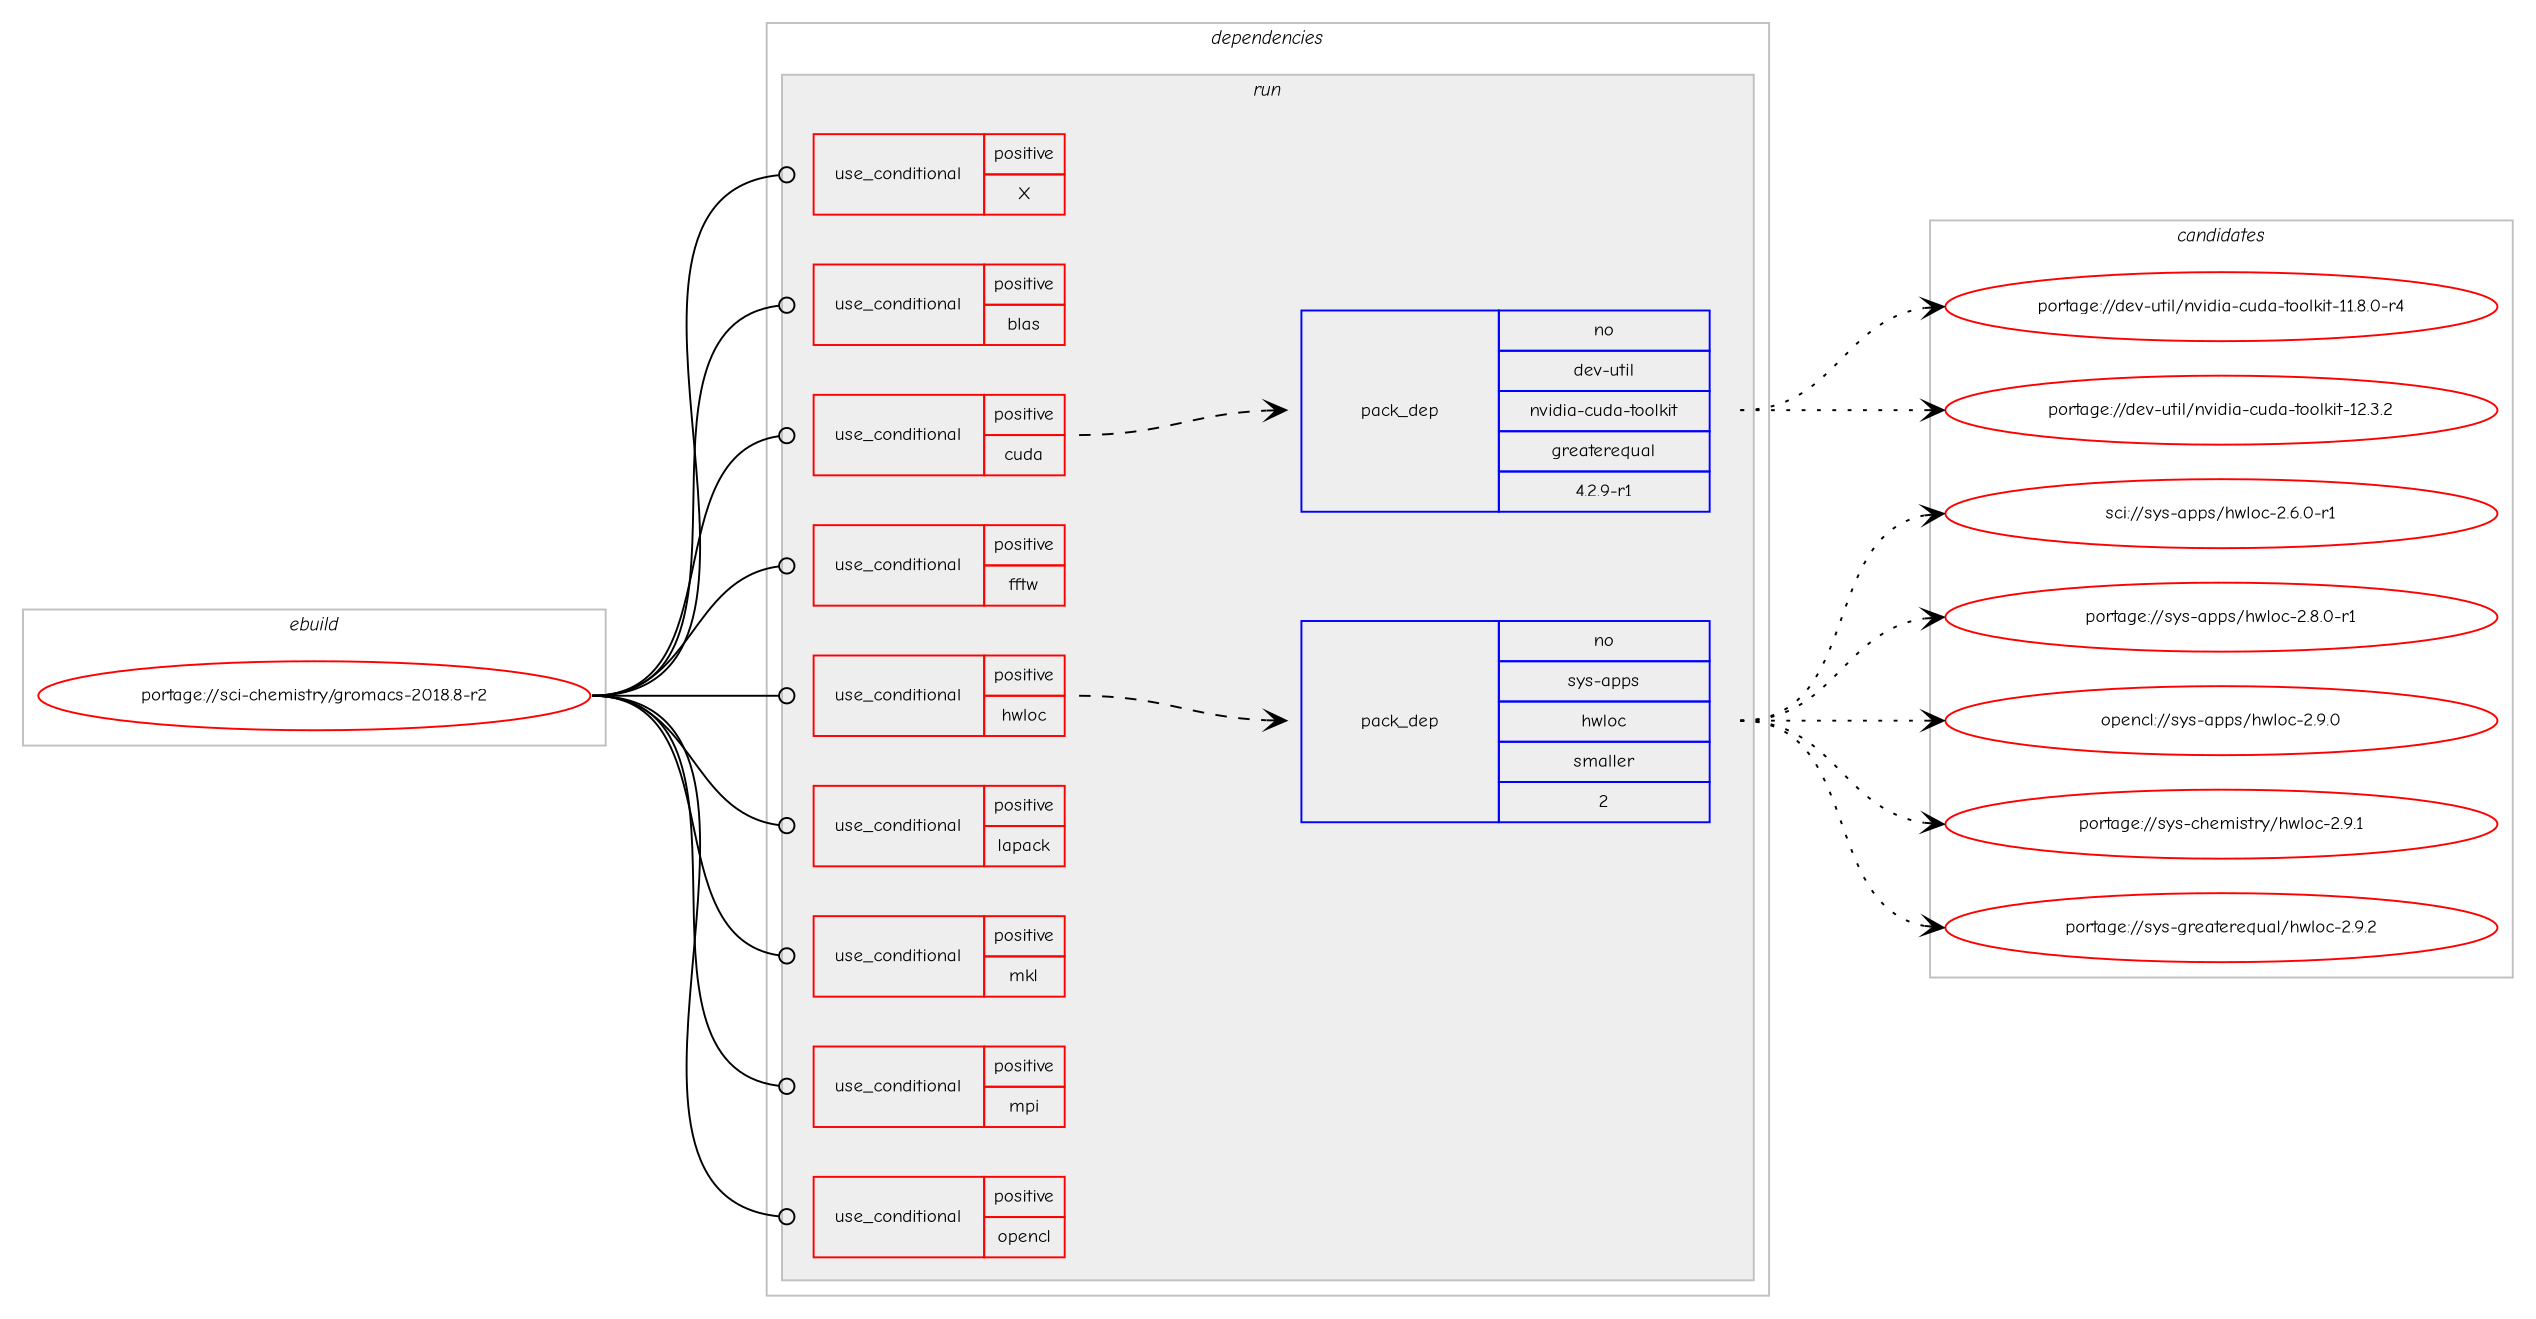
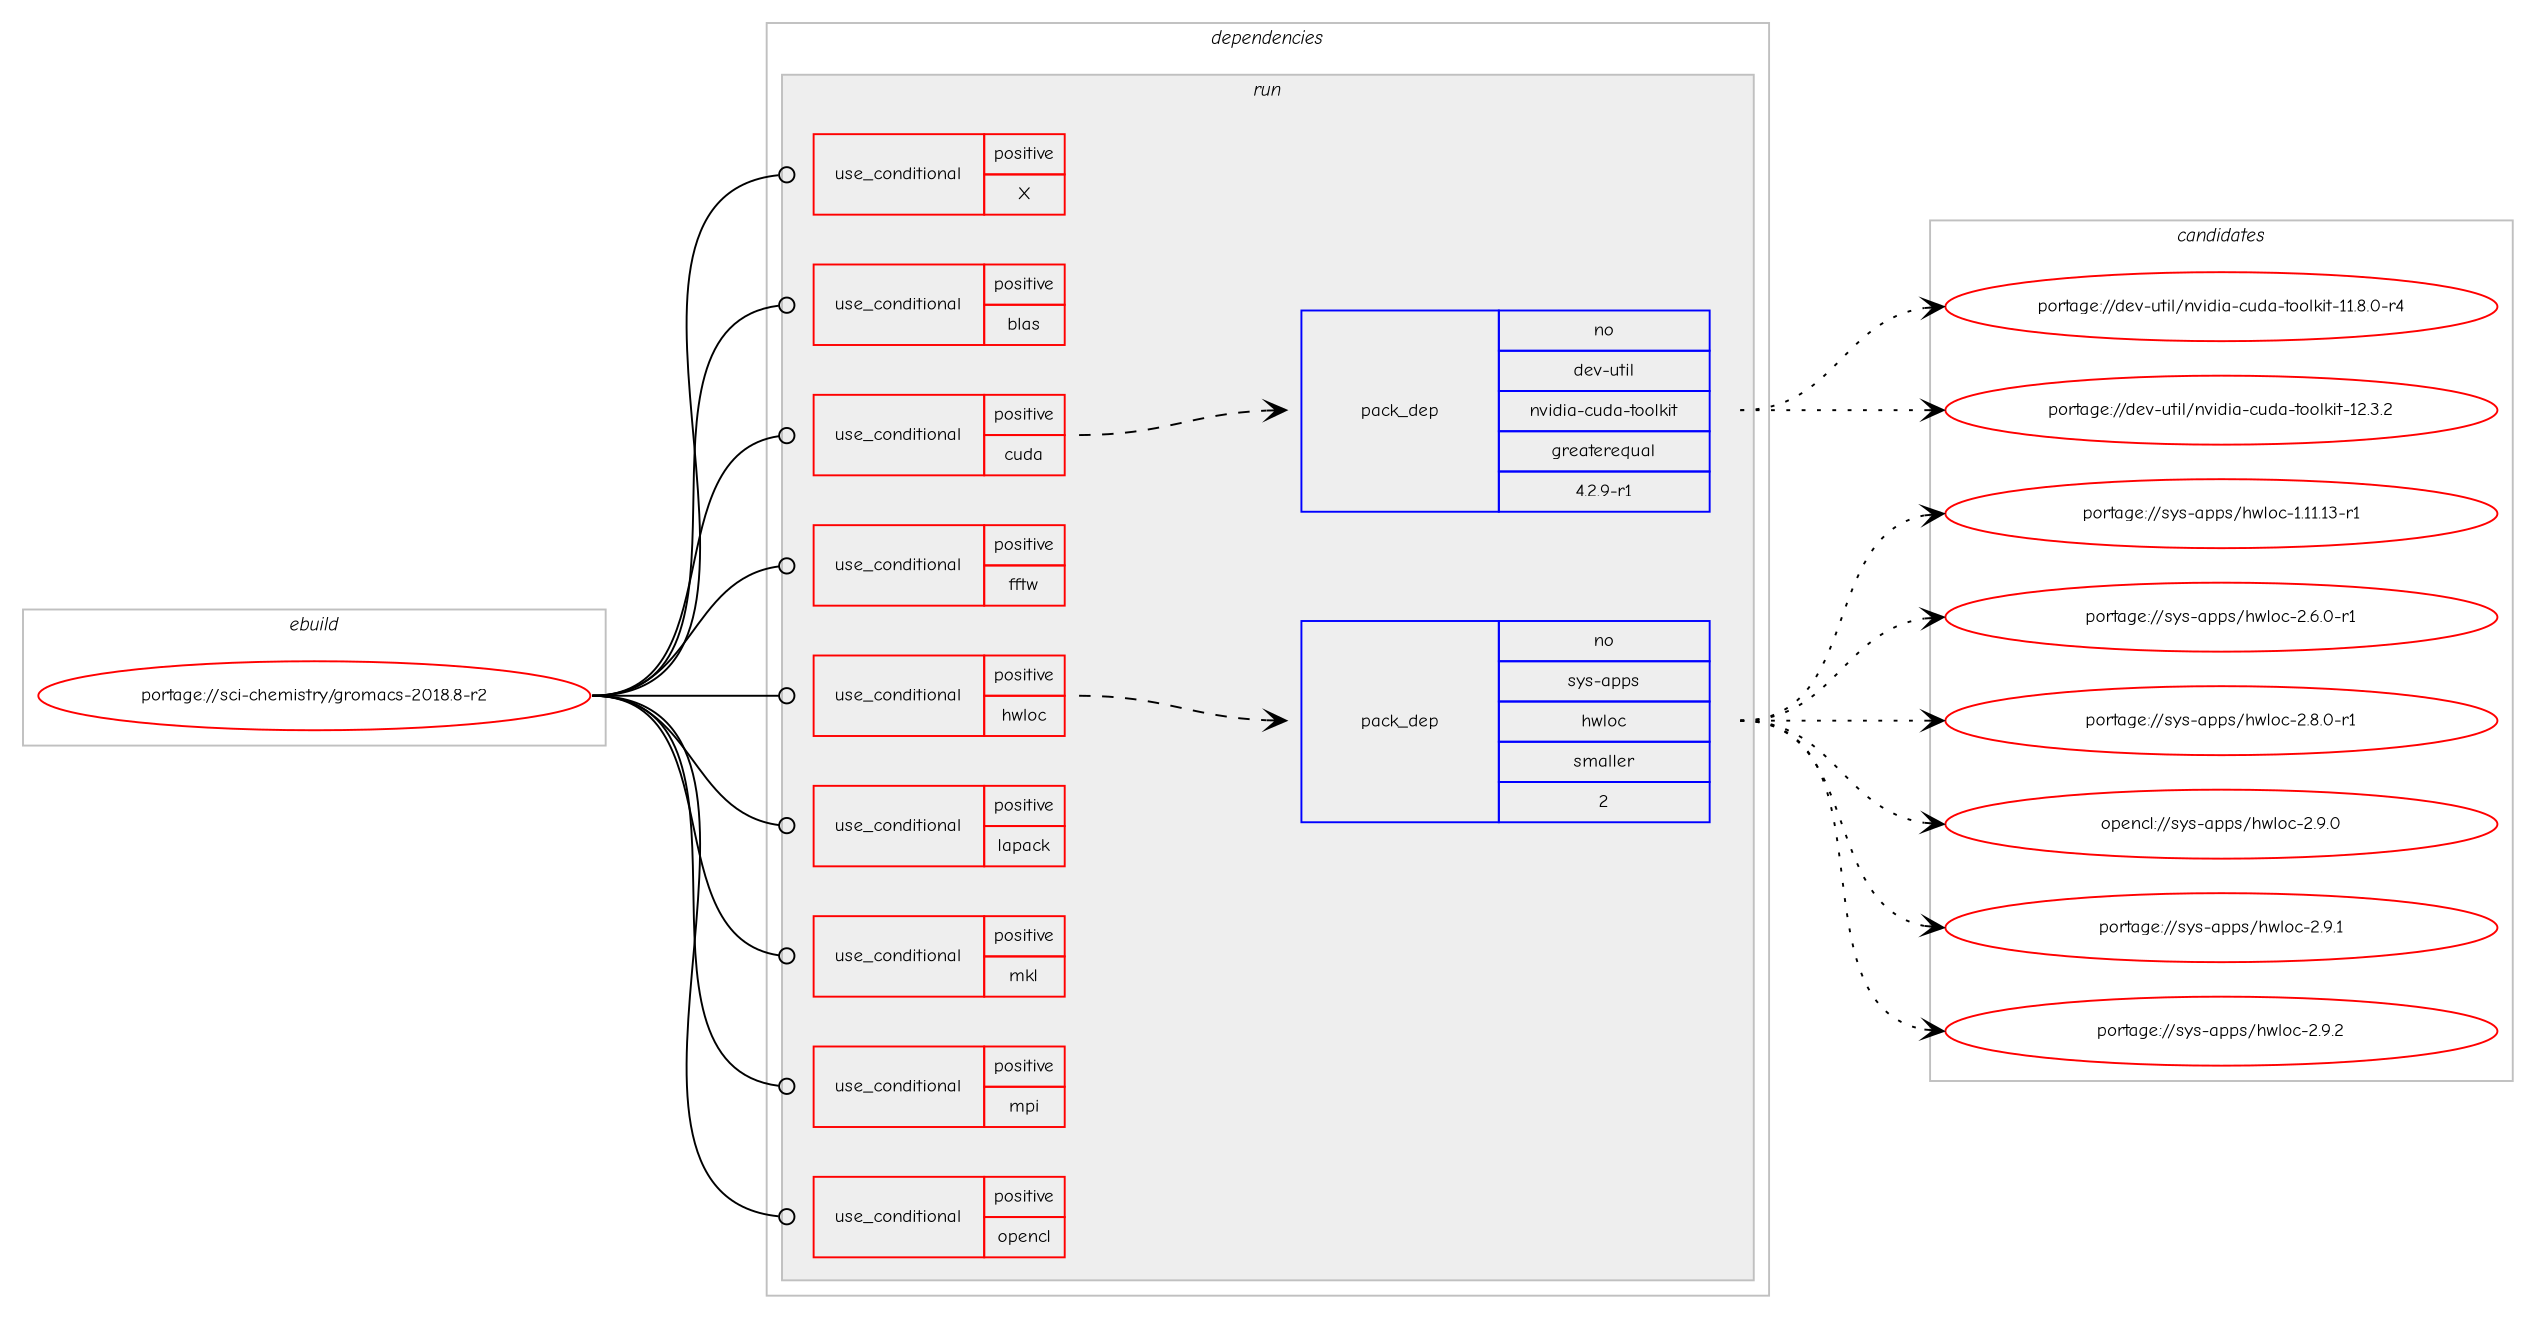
node "portage://sys-apps/hwloc-1.11.13-r1": added
node "sci://sys-apps/hwloc-2.6.0-r1": label "sci://sys-apps/hwloc-2.6.0-r1" -> "portage://sys-apps/hwloc-2.6.0-r1"
node "portage://sys-chemistry/hwloc-2.9.1": label "portage://sys-chemistry/hwloc-2.9.1" -> "portage://sys-apps/hwloc-2.9.1"
node "portage://sys-greaterequal/hwloc-2.9.2": label "portage://sys-greaterequal/hwloc-2.9.2" -> "portage://sys-apps/hwloc-2.9.2"
